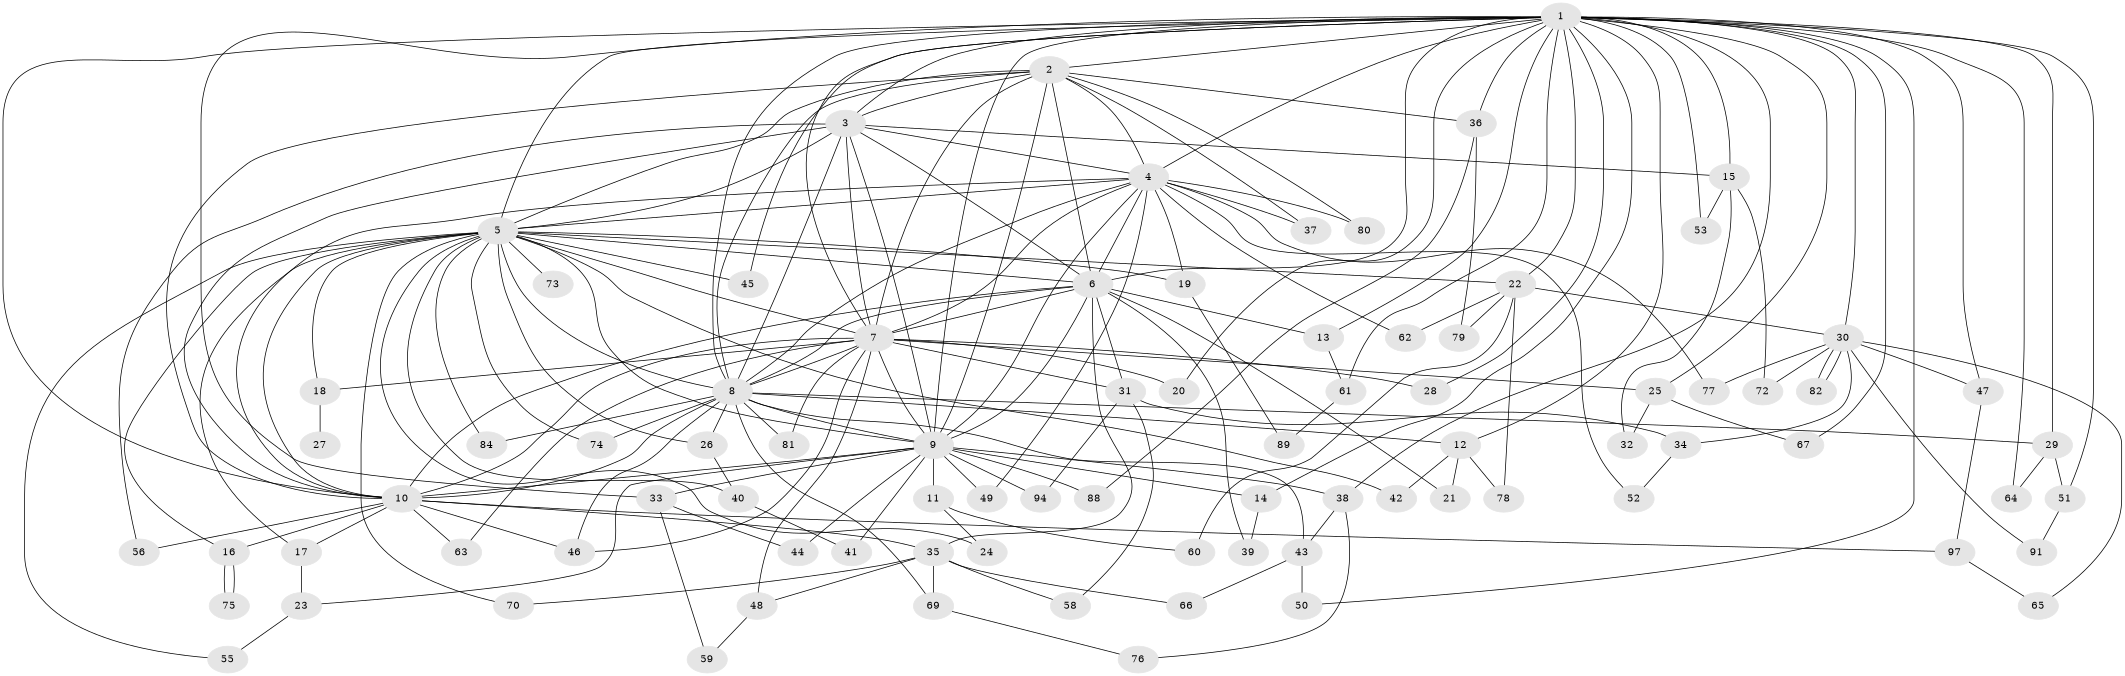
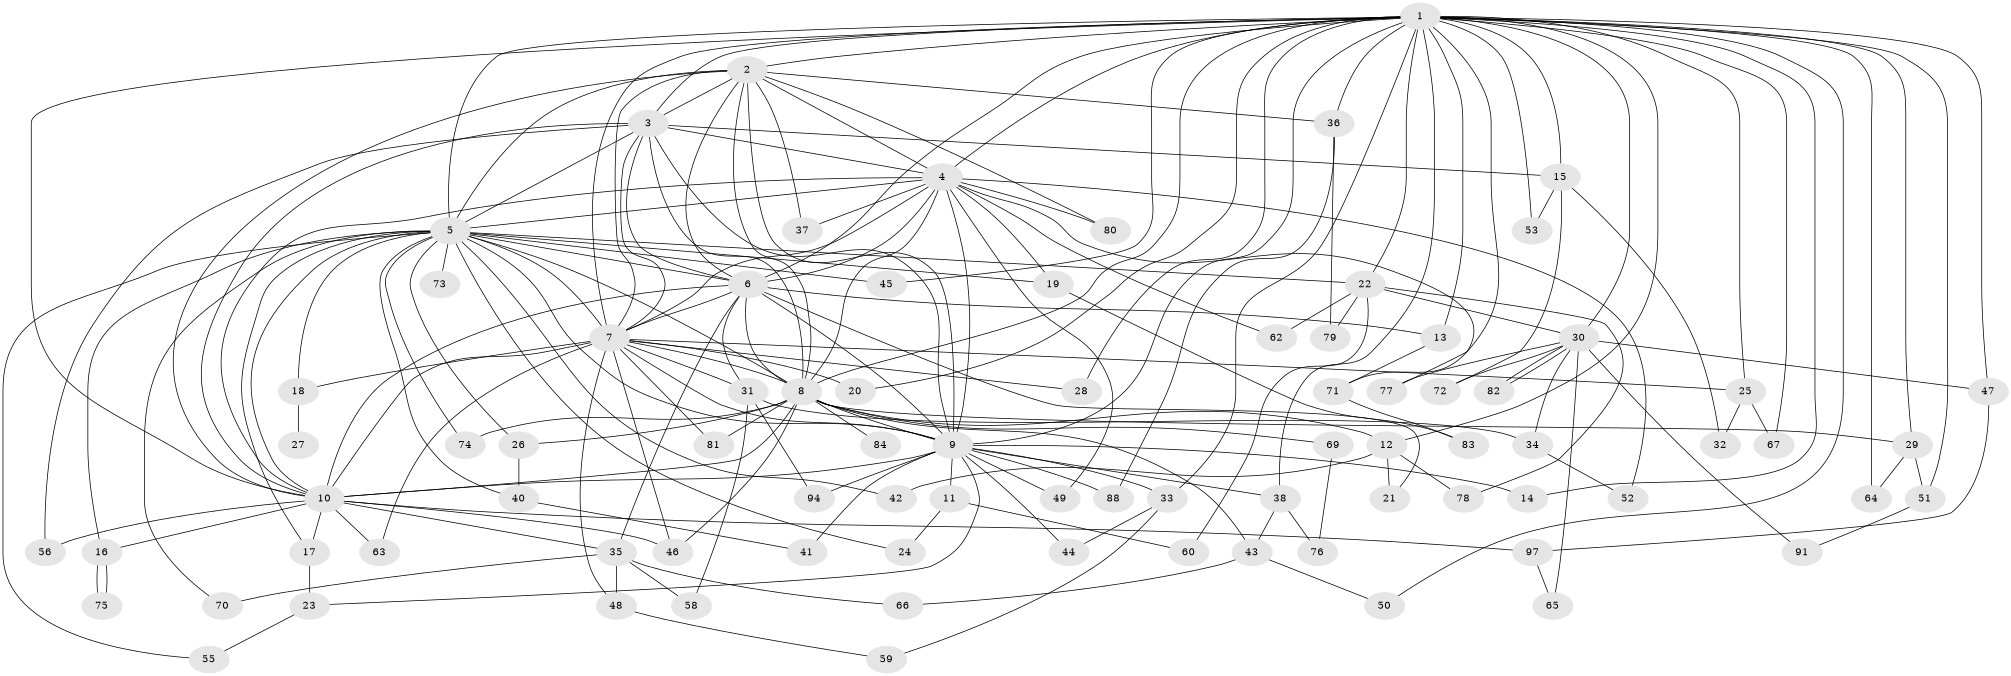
edge "5" -- "84": removed
node "61": label "61" -> "71"
node "89": label "89" -> "83"
node "39": removed
edge "35" -- "69": removed
